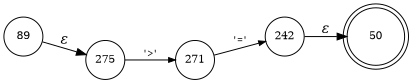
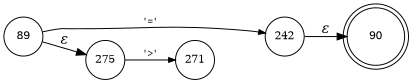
node "50": label "50" -> "90"
edge "271" -> "242": now "89" -> "242"
